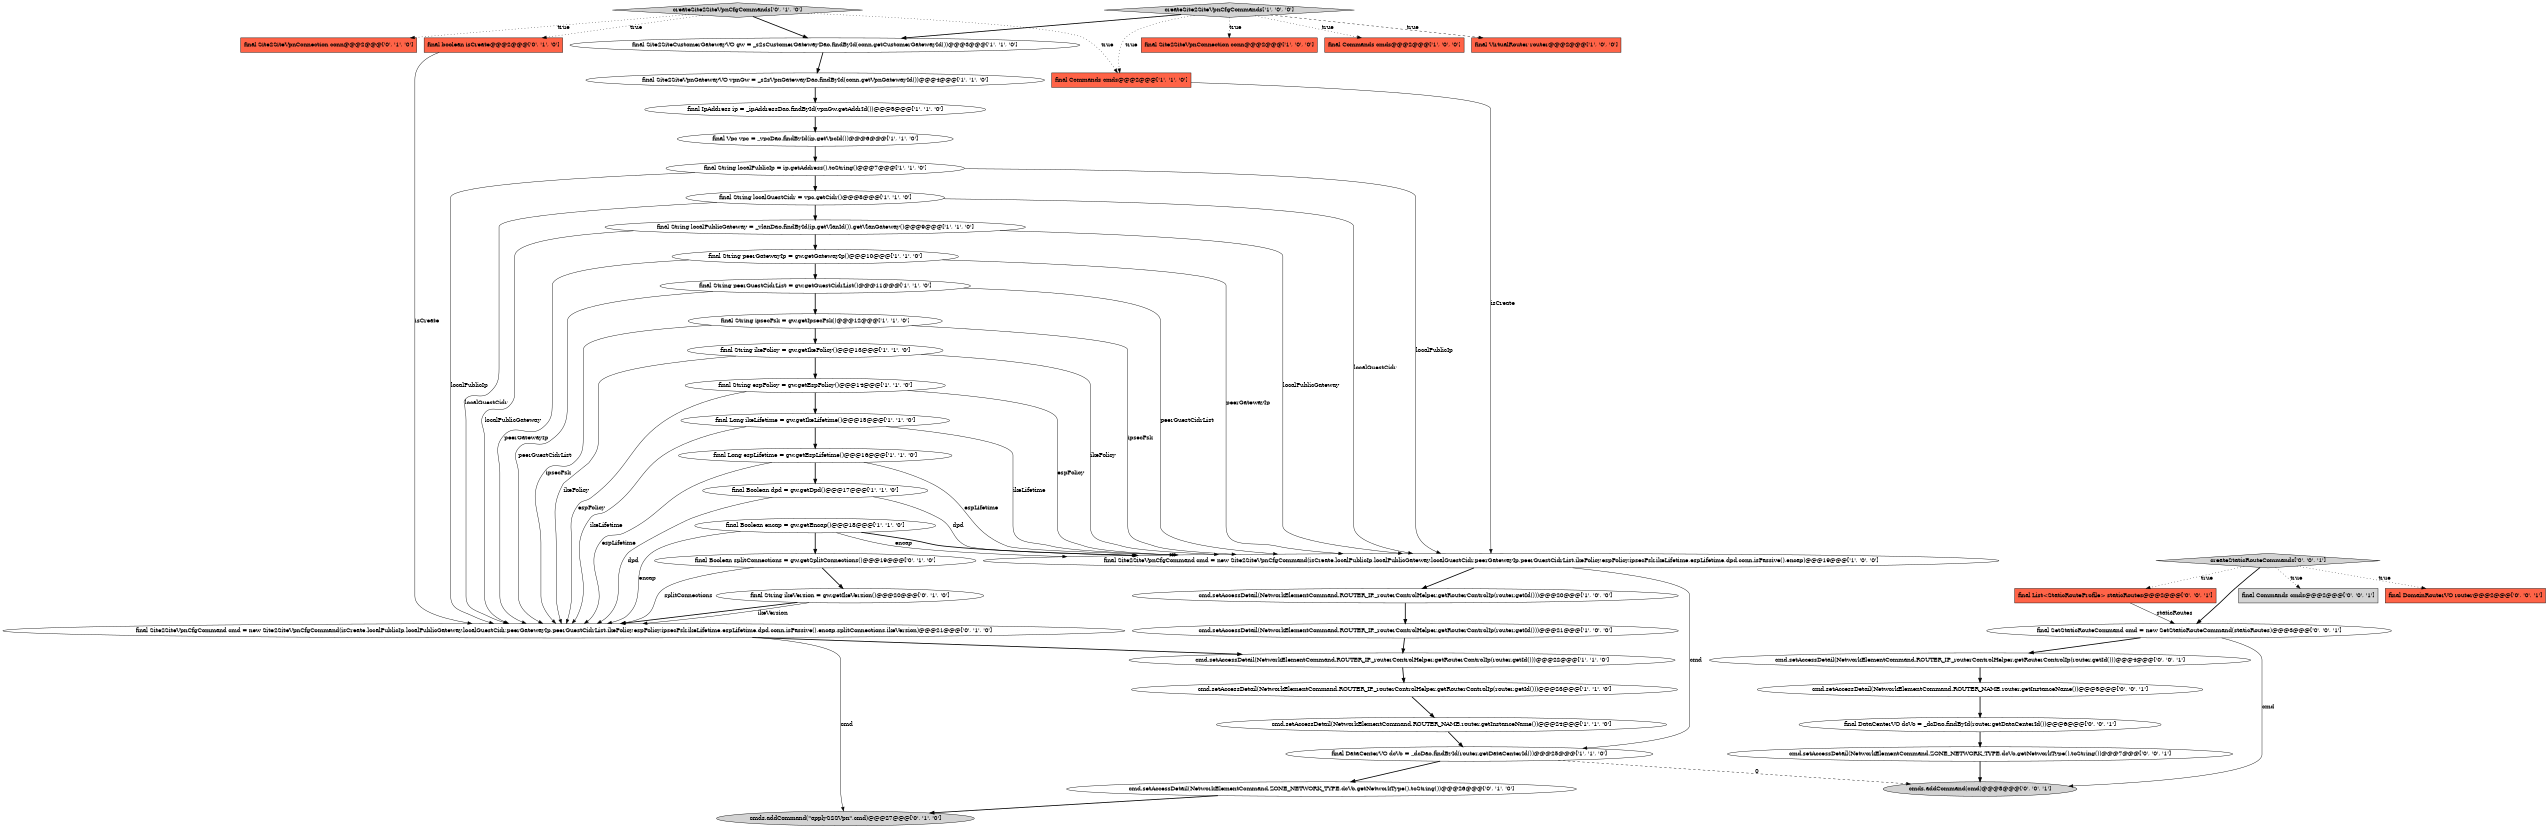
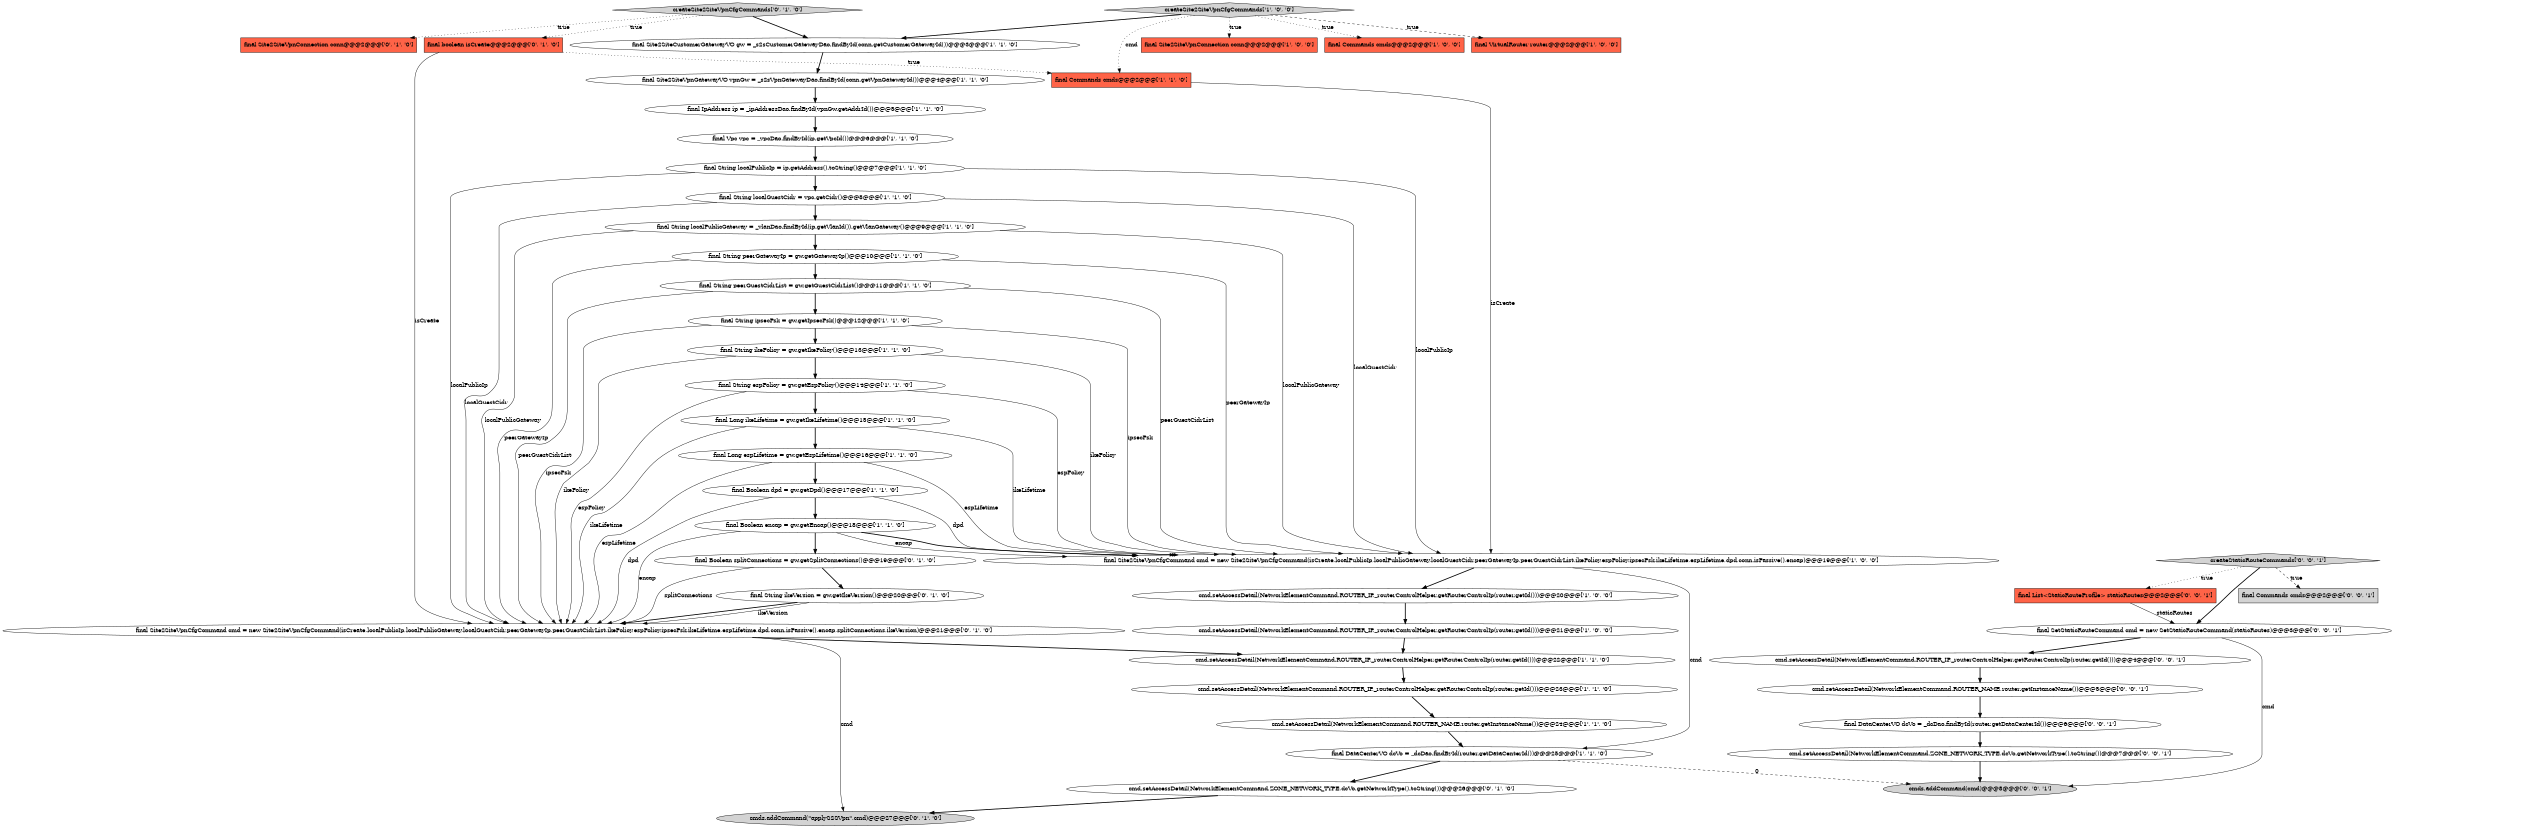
edge "createSite2SiteVpnCfgCommands['0', '1', '0']" -> "final Commands cmds@@@2@@@['1', '1', '0']": now "final boolean isCreate@@@2@@@['0', '1', '0']" -> "final Commands cmds@@@2@@@['1', '1', '0']"
edge "createSite2SiteVpnCfgCommands['1', '0', '0']" -> "final Commands cmds@@@2@@@['1', '1', '0']": label "true" -> "cmd"
edge "final Boolean dpd = gw.getDpd()@@@17@@@['1', '1', '0']" -> "final Boolean encap = gw.getEncap()@@@18@@@['1', '1', '0']": added
edge "createStaticRouteCommands['0', '0', '1']" -> "final Commands cmds@@@2@@@['0', '0', '1']": style dotted -> dashed
node "final DomainRouterVO router@@@2@@@['0', '0', '1']": removed
